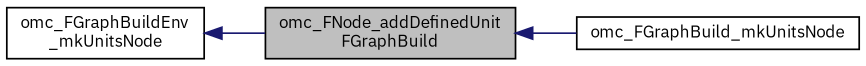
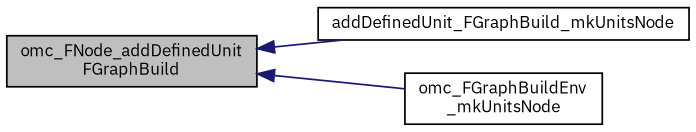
edge "omc_FNode_addDefinedUnit FGraphBuild" -> "omc_FGraphBuildEnv _mkUnitsNode": reversed
node "omc_FGraphBuild_mkUnitsNode": label "omc_FGraphBuild_mkUnitsNode" -> "addDefinedUnit_FGraphBuild_mkUnitsNode"
